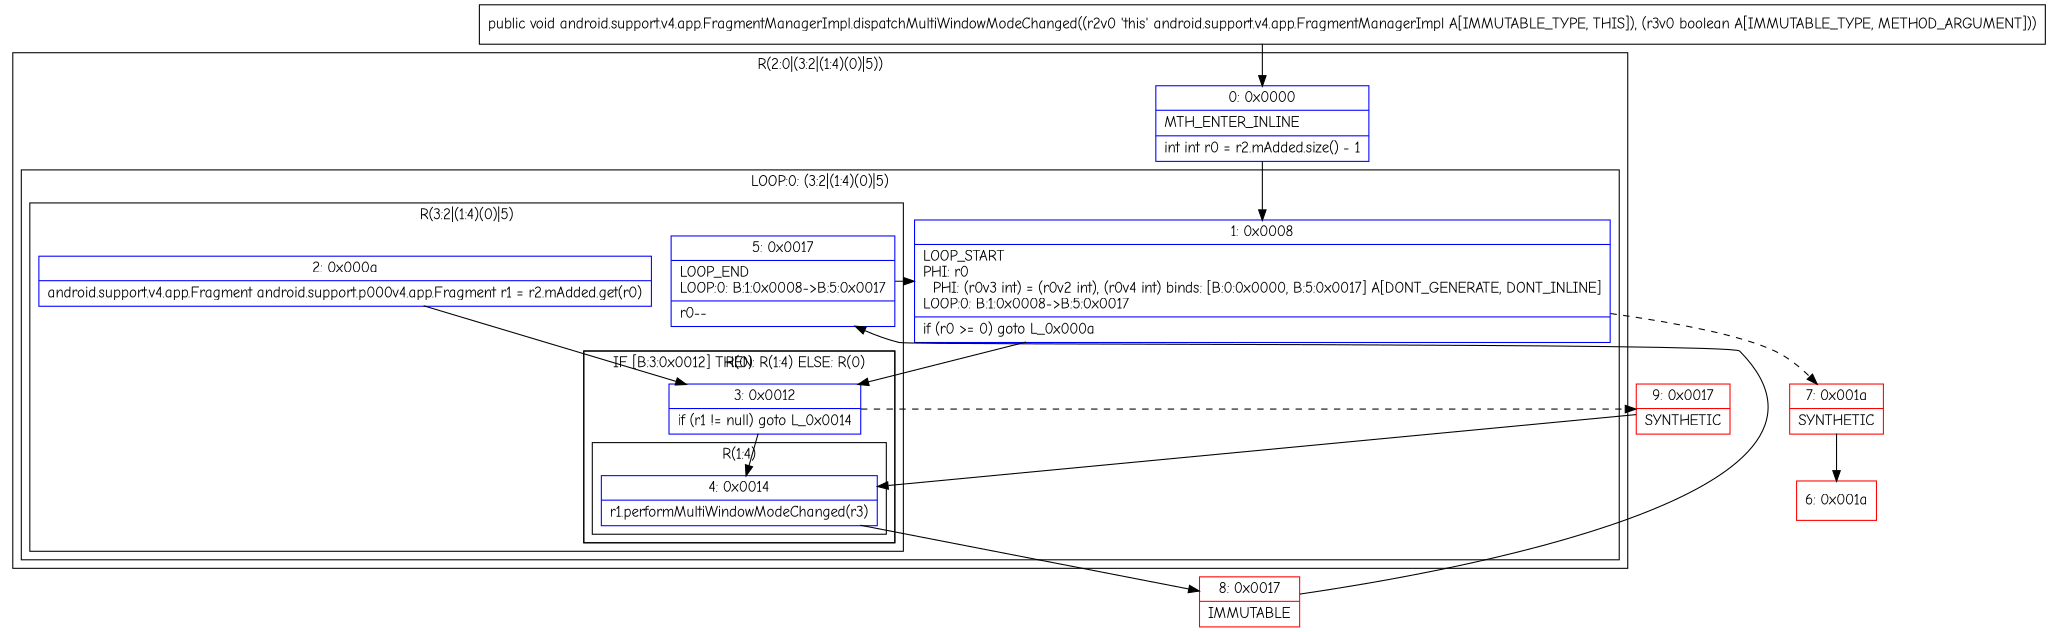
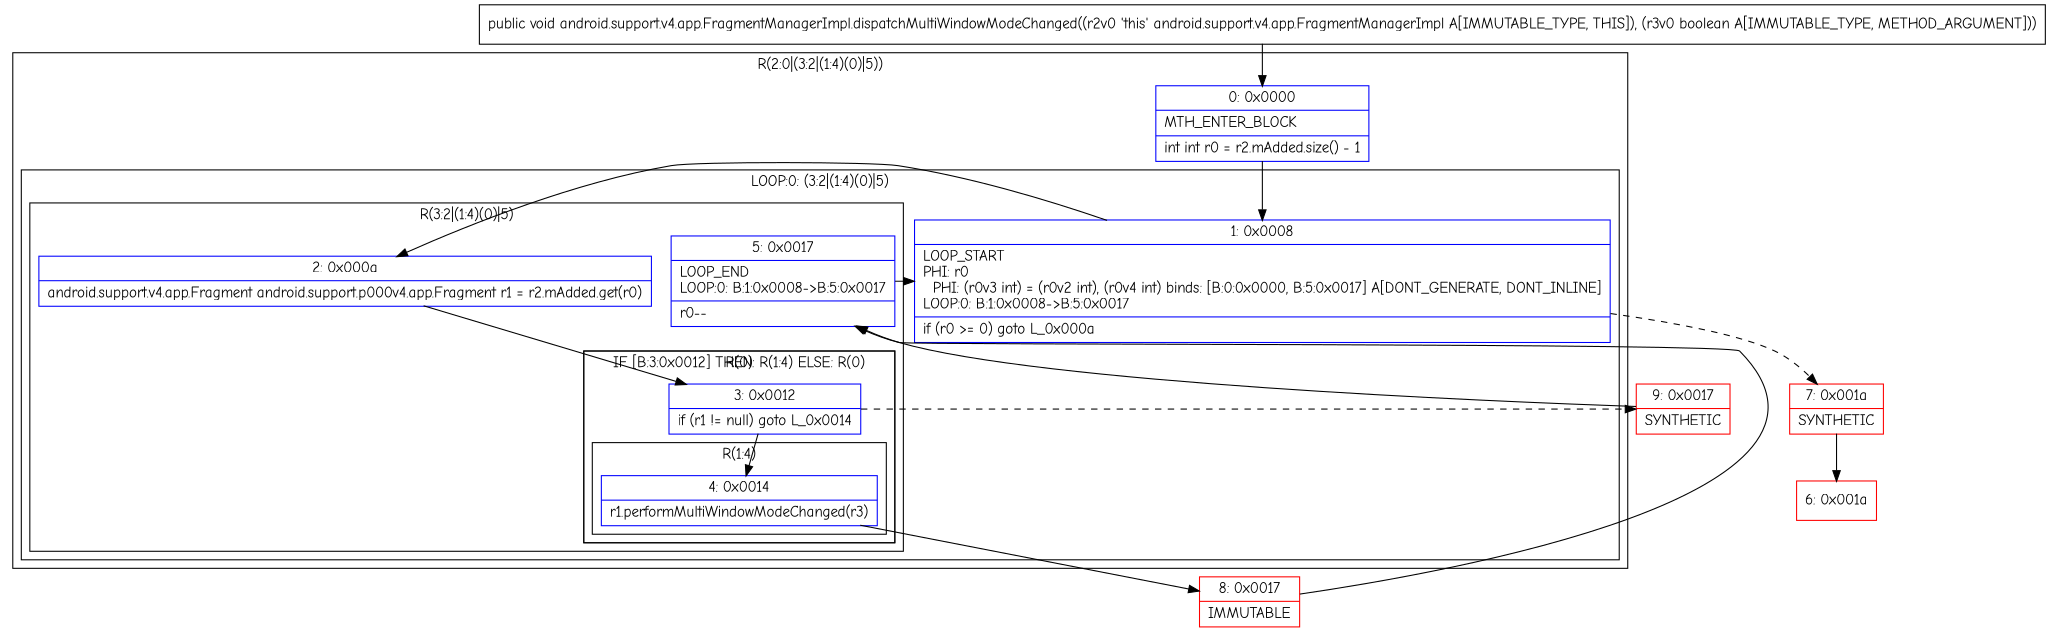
node "0: 0x0000": text "MTH_ENTER_INLINE" -> "MTH_ENTER_BLOCK"
edge "1: 0x0008" -> "3: 0x0012": now "1: 0x0008" -> "2: 0x000a"
edge "9: 0x0017" -> "4: 0x0014": now "9: 0x0017" -> "5: 0x0017"
